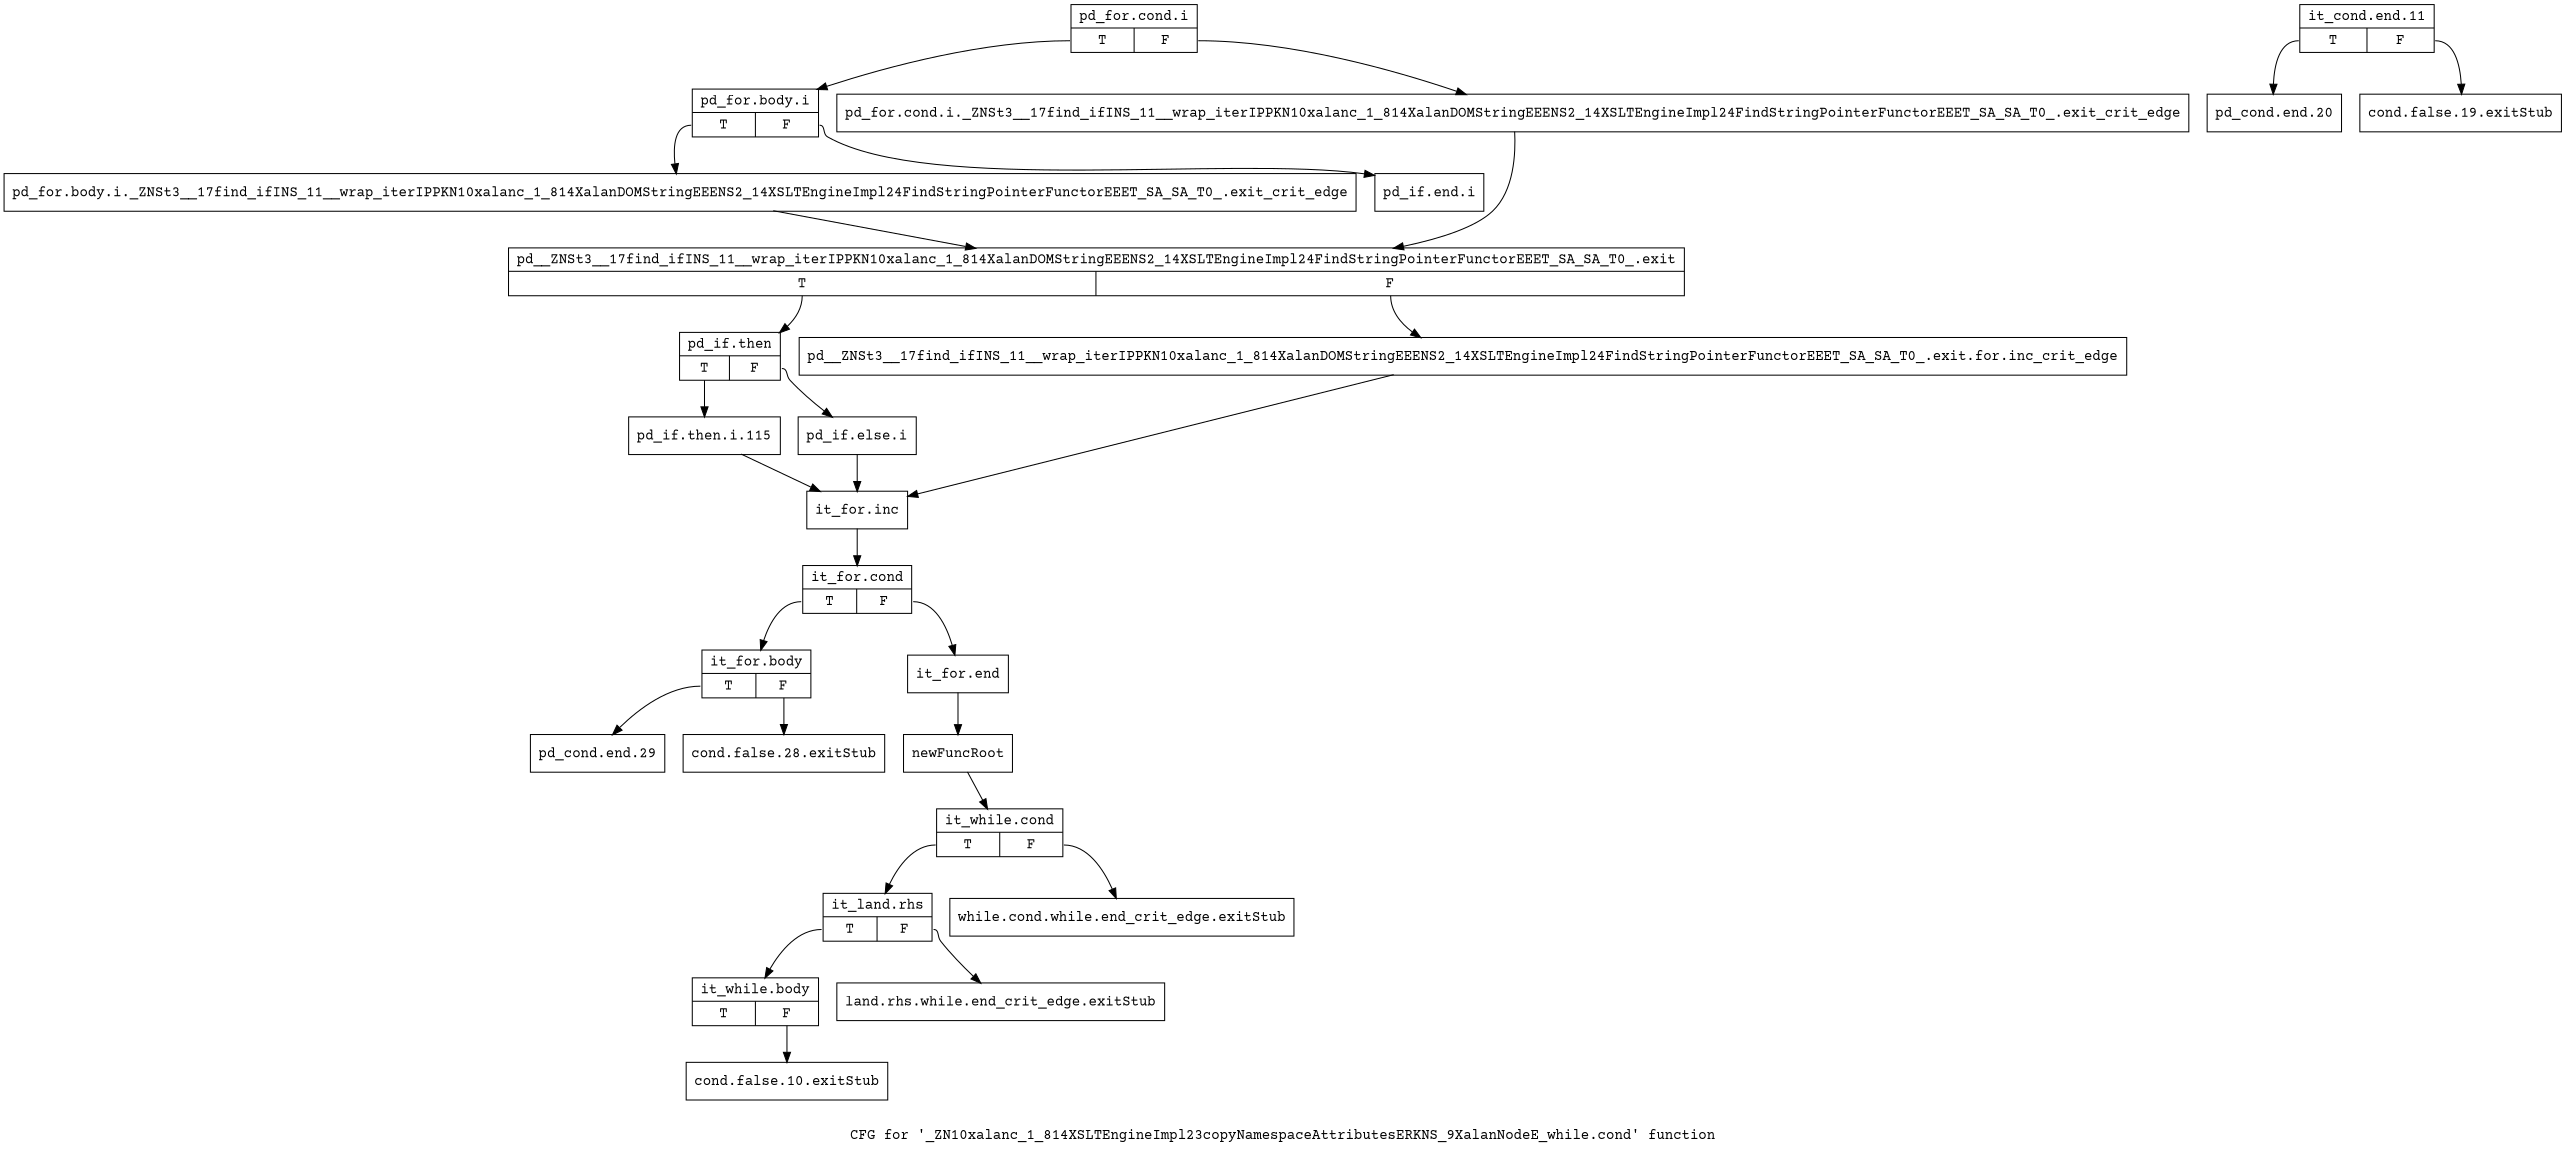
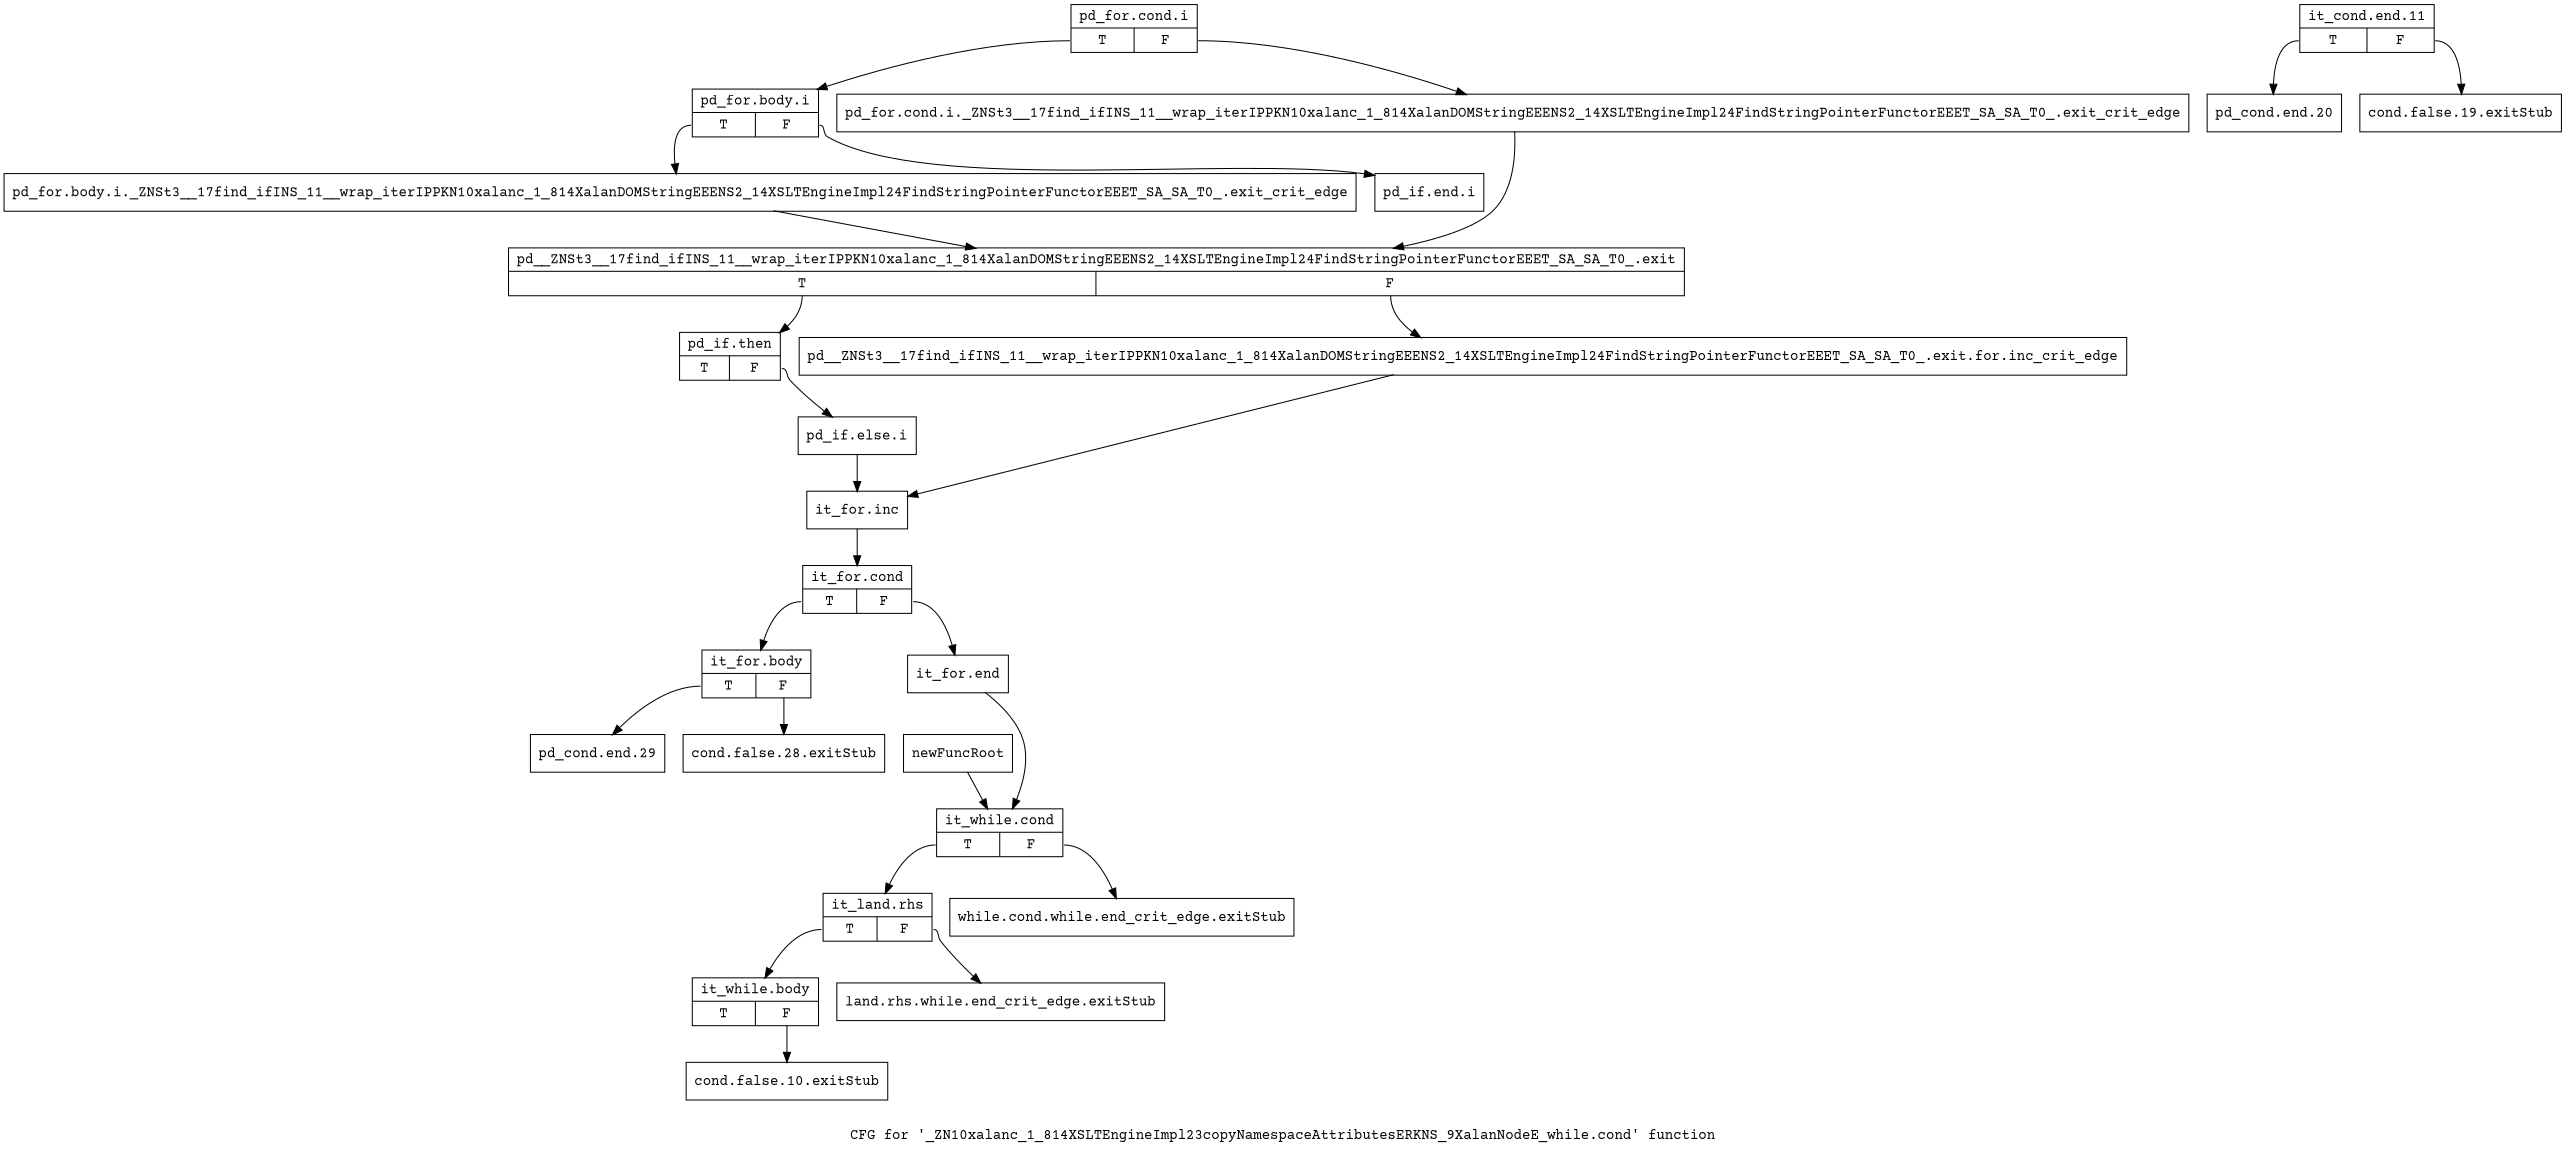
node "pd_if.then.i.115": removed
edge "it_for.end" -> "newFuncRoot": now "it_for.end" -> "it_while.cond"
